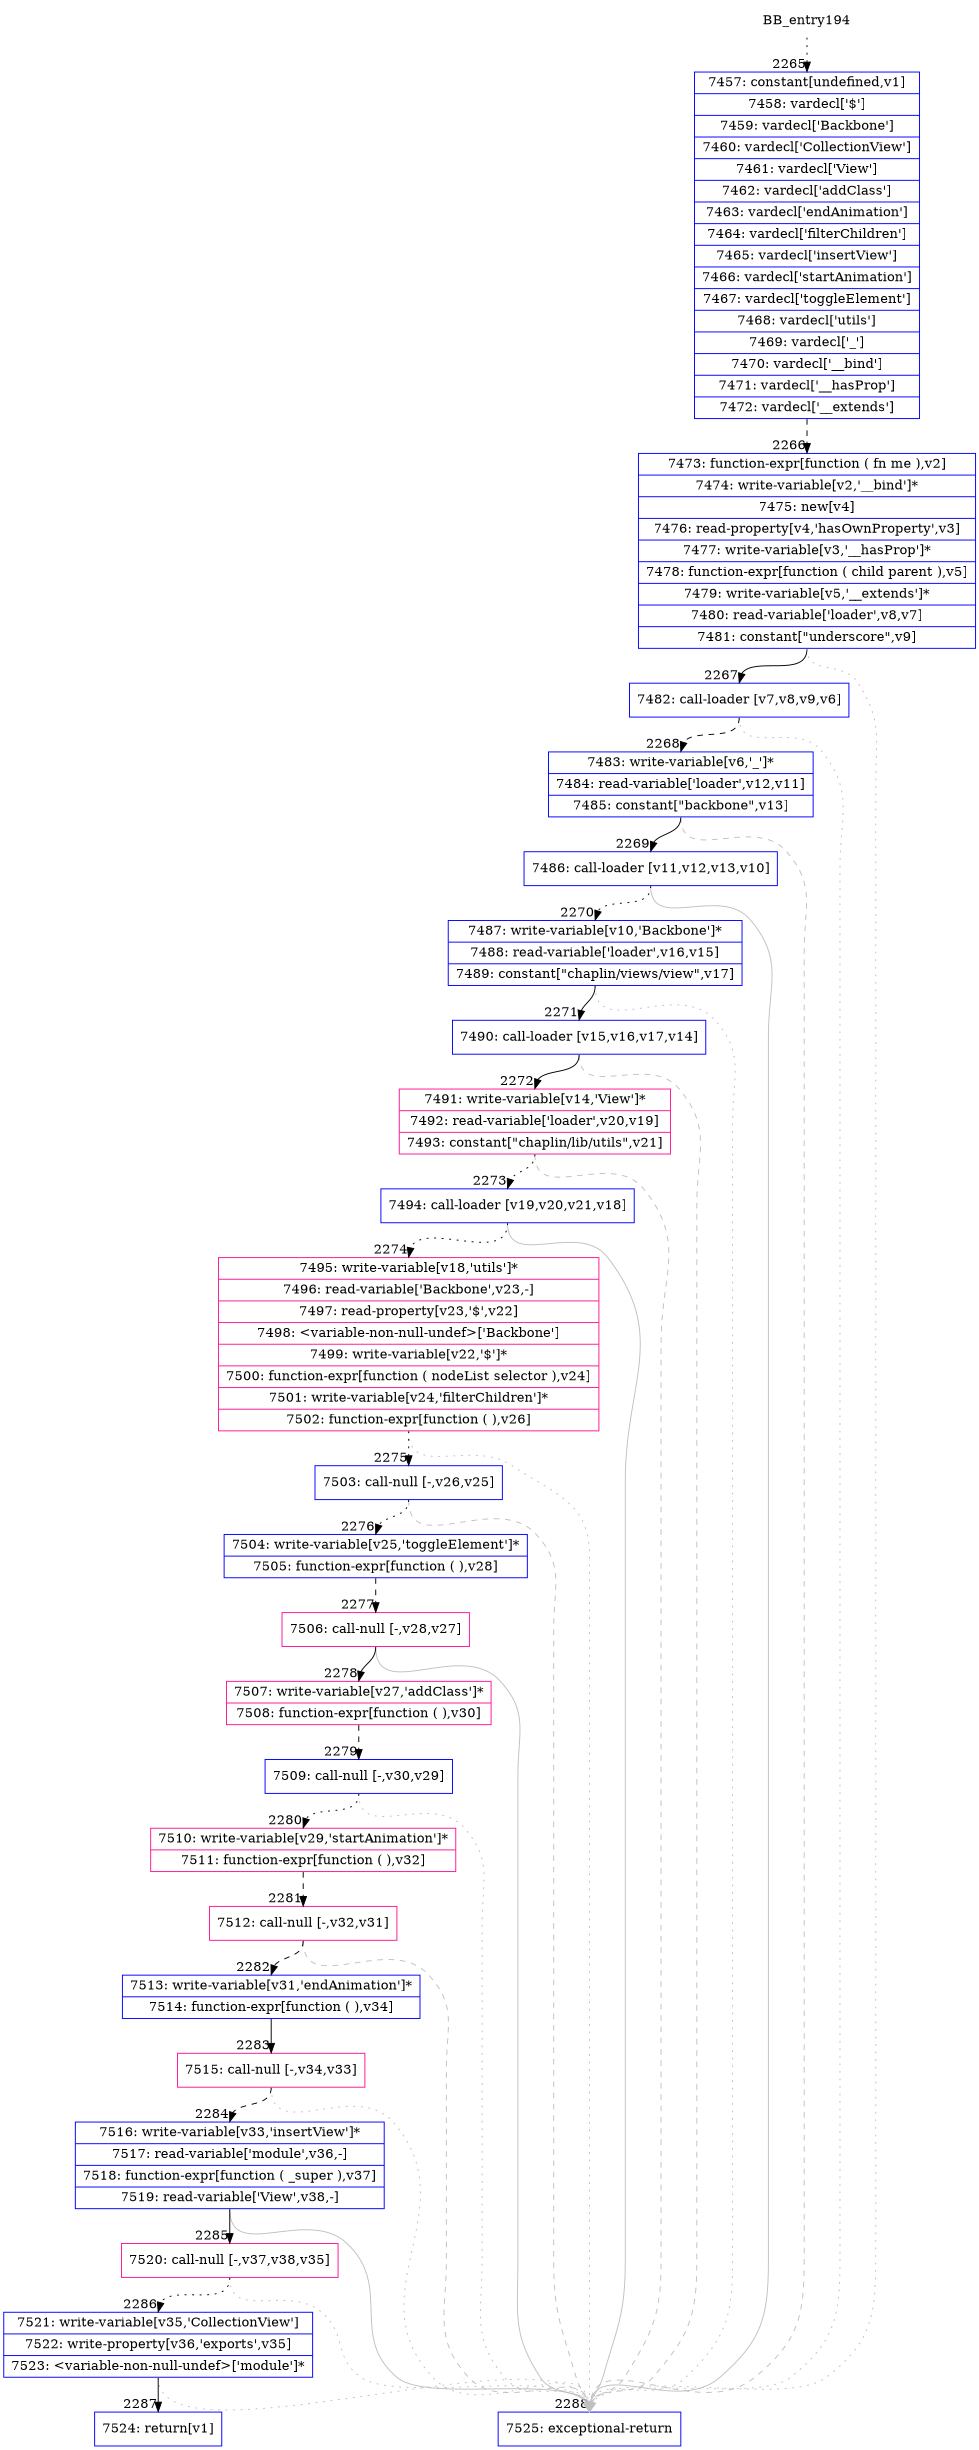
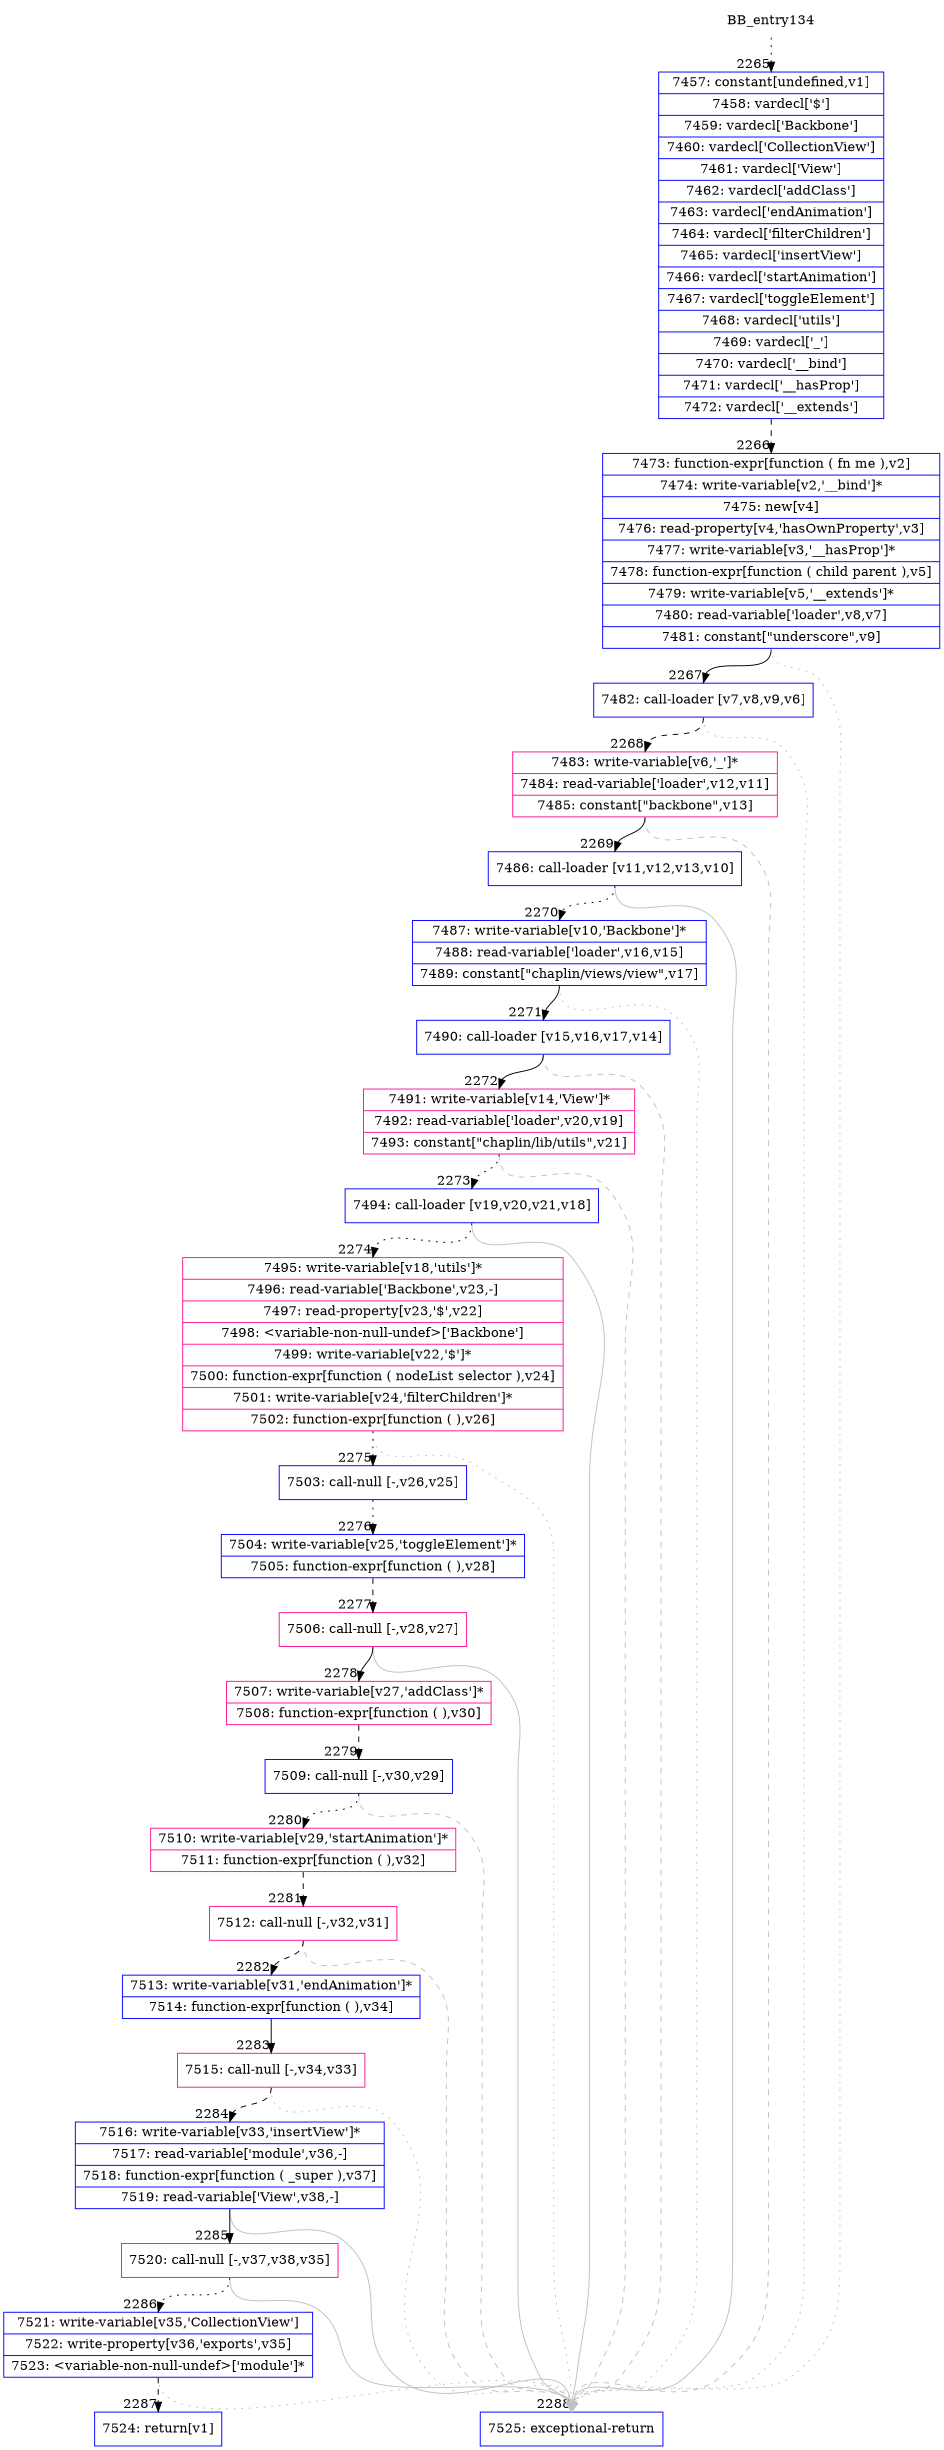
node "BB_entry194": label "BB_entry194" -> "BB_entry134"
node "7483: write-variable[v6,'_']*": color blue -> deeppink
edge "7503: call-null [-,v26,v25]" -> "7525: exceptional-return": removed
edge "7509: call-null [-,v30,v29]" -> "7525: exceptional-return": style dotted -> dashed
edge "7520: call-null [-,v37,v38,v35]" -> "7525: exceptional-return": style dotted -> solid
edge "7521: write-variable[v35,'CollectionView']" -> "7524: return[v1]": style solid -> dashed
